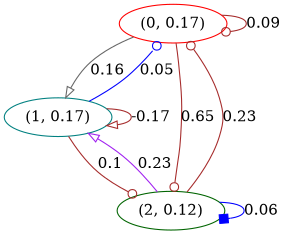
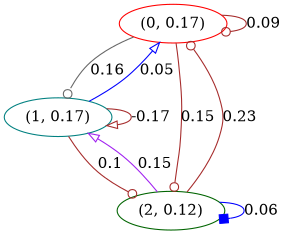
edge "(0, 0.17)" -> "(1, 0.17)": arrowhead onormal -> odot
edge "(1, 0.17)" -> "(0, 0.17)": arrowhead odot -> onormal
edge "(0, 0.17)" -> "(2, 0.12)": label "0.65" -> "0.15"
edge "(2, 0.12)" -> "(1, 0.17)": label "0.23" -> "0.15"
